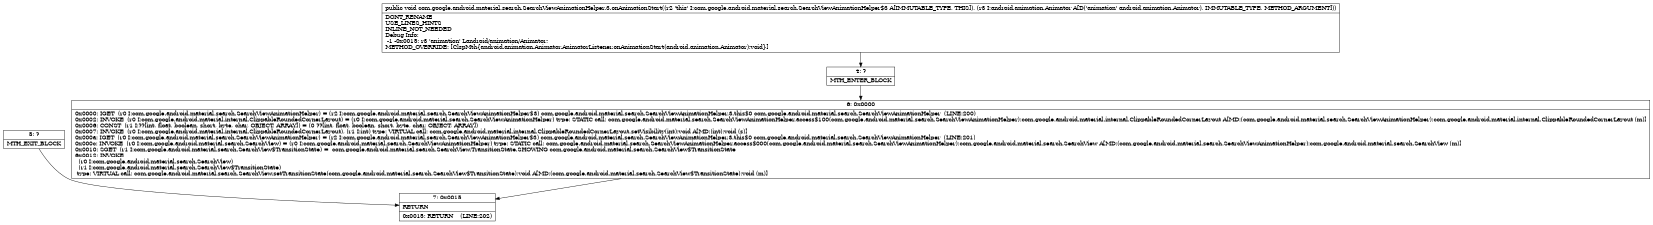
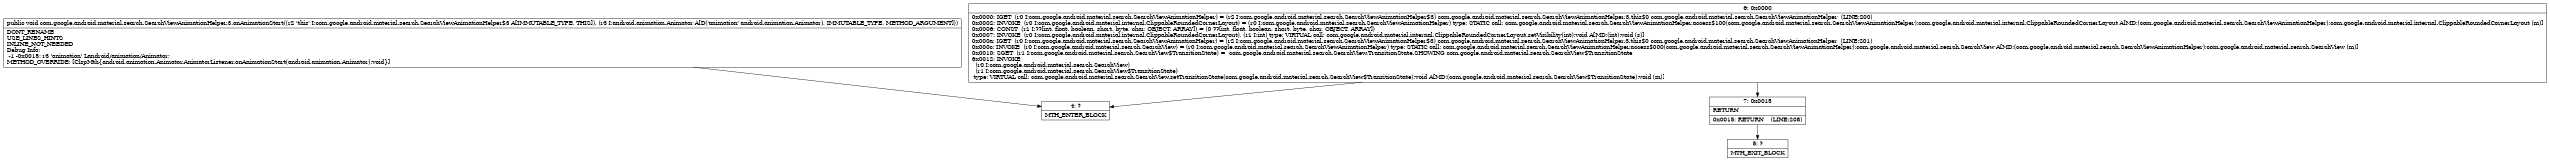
edge "4: ?" -> "6: 0x0000": reversed
edge "5: ?" -> "7: 0x0015": reversed
node "7: 0x0015": text "0x0015: RETURN    (LINE:202)" -> "0x0015: RETURN    (LINE:208)"
